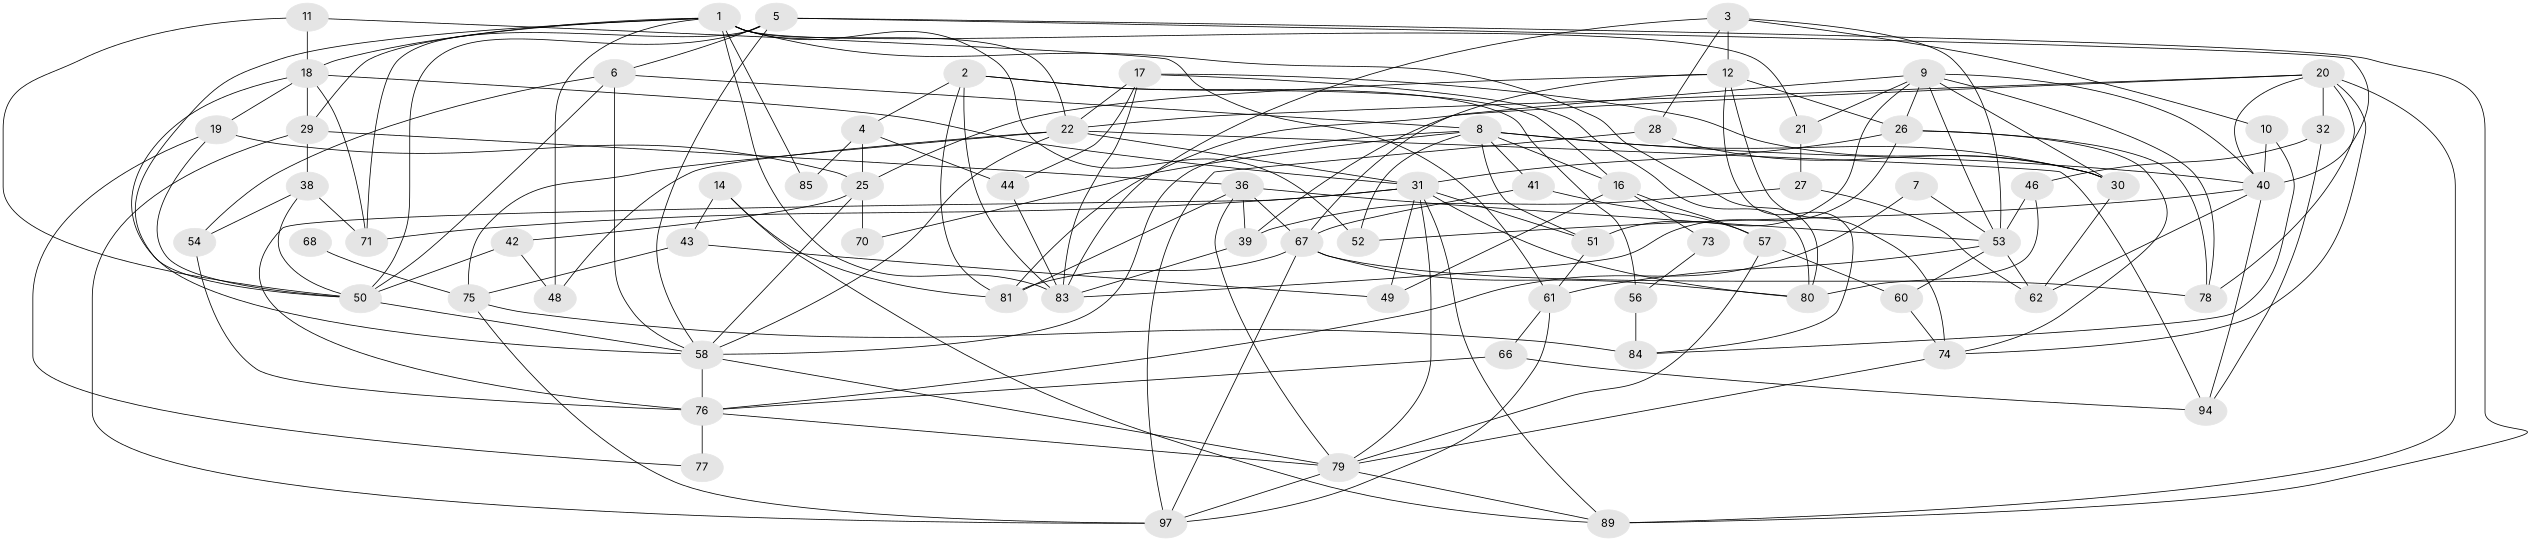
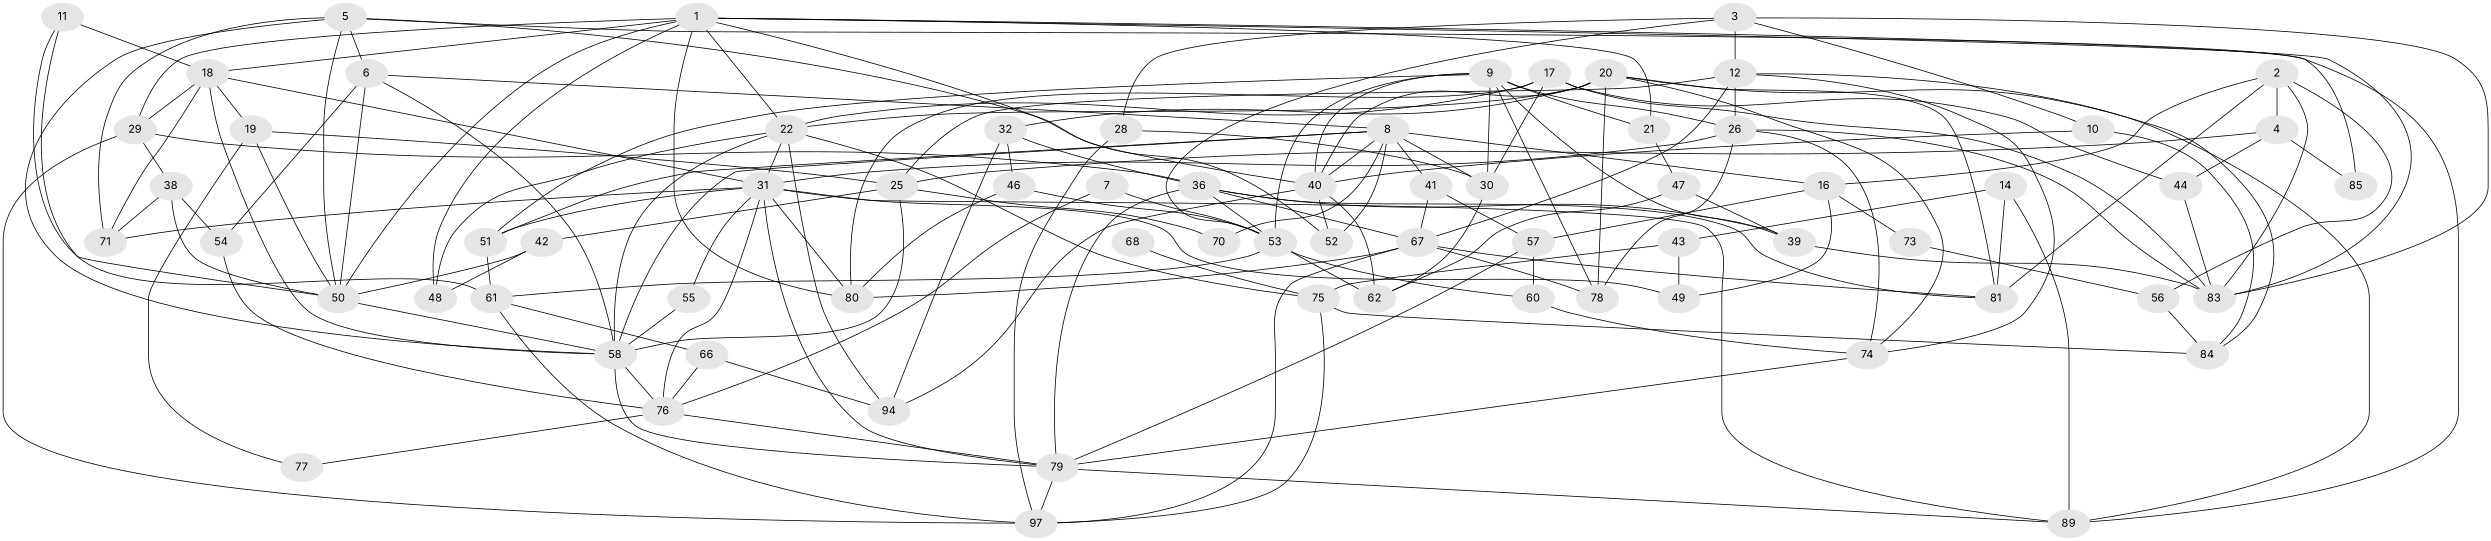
edge "32" -- "36": added
node "27": label "27" -> "47"
node "55": added
